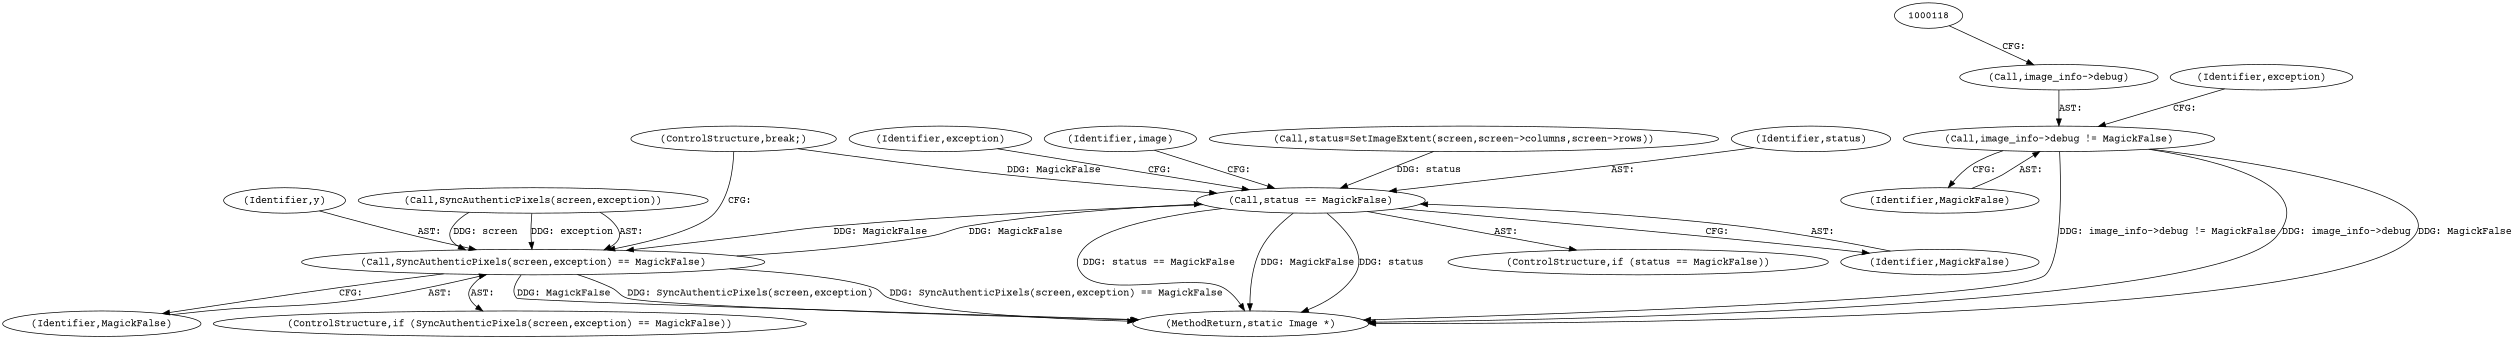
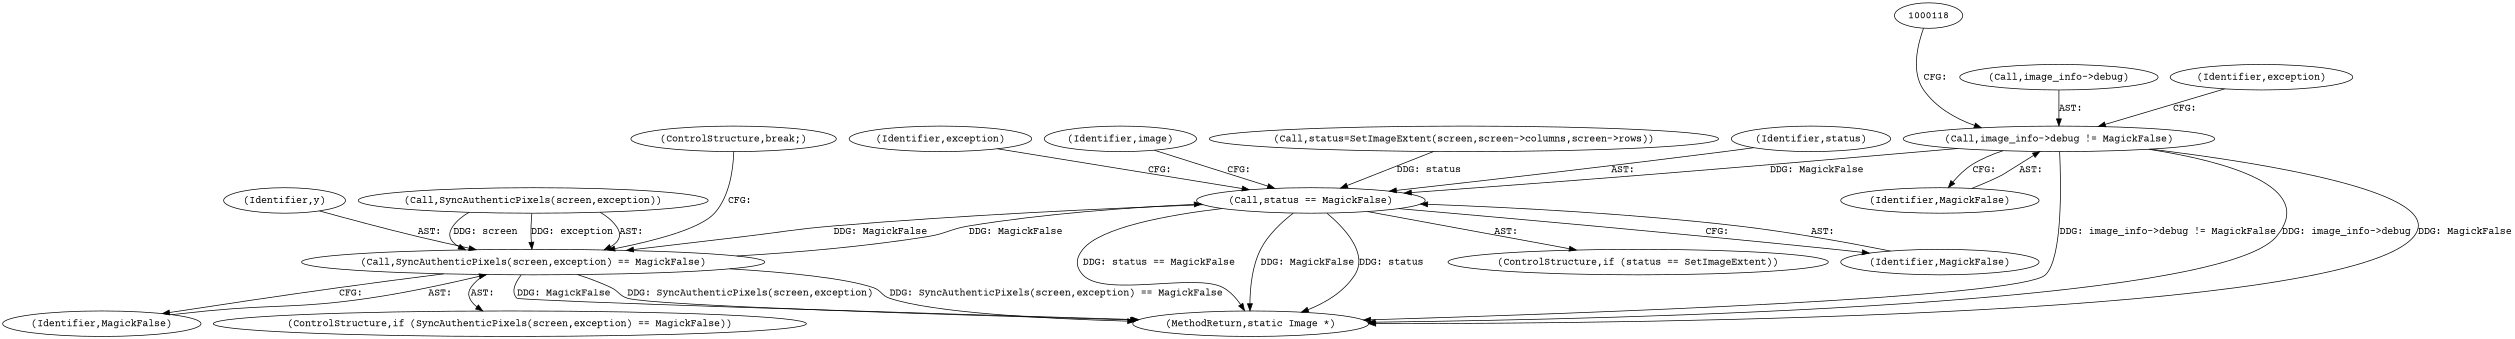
edge "1000118" -> "(Call,image_info->debug)": now "1000118" -> "(Call,image_info->debug != MagickFalse)"
edge "(ControlStructure,break;)" -> "(Call,status == MagickFalse)": now "(Call,image_info->debug != MagickFalse)" -> "(Call,status == MagickFalse)"
node "(ControlStructure,if (status == MagickFalse))": label "(ControlStructure,if (status == MagickFalse))" -> "(ControlStructure,if (status == SetImageExtent))"
